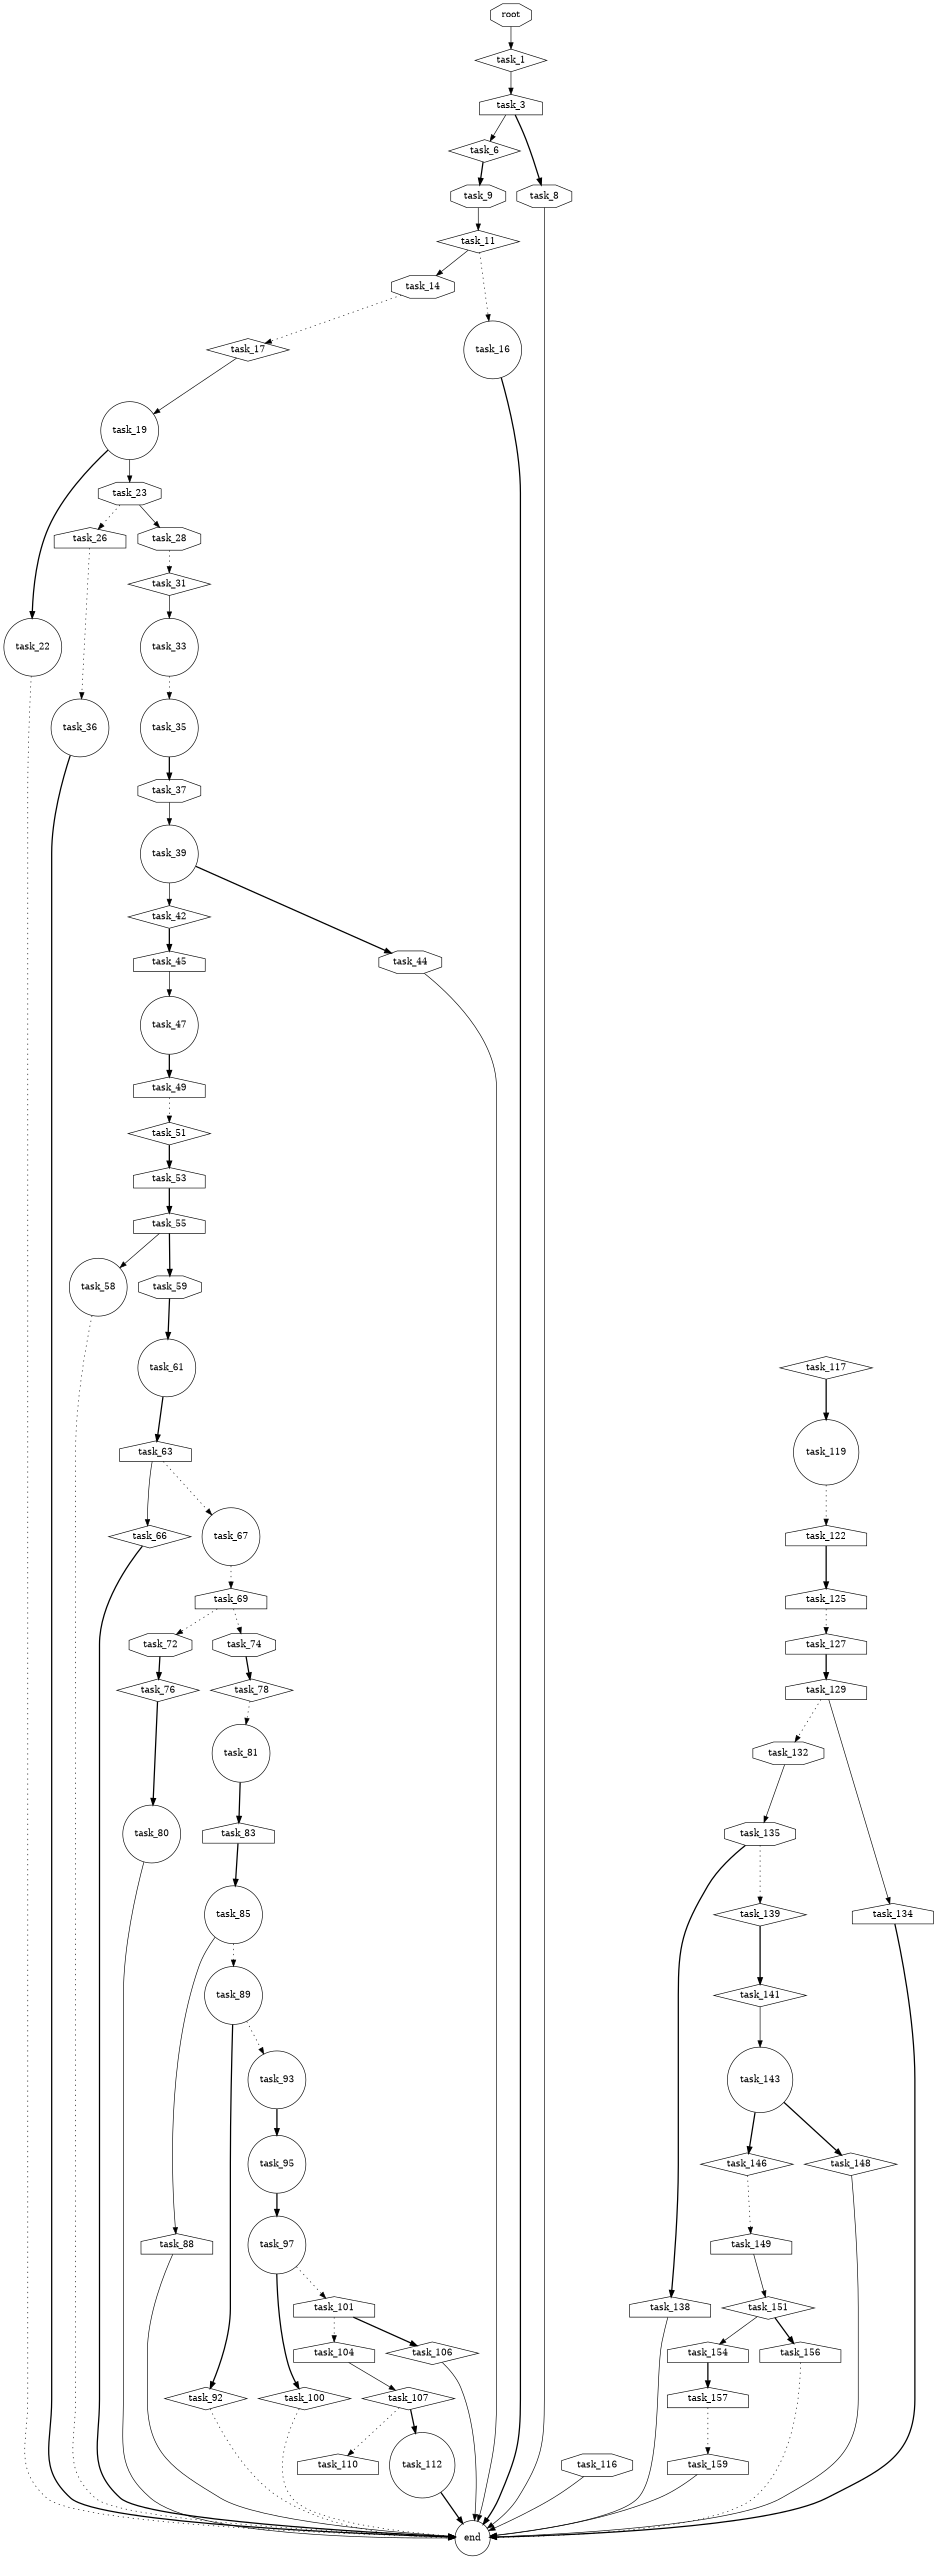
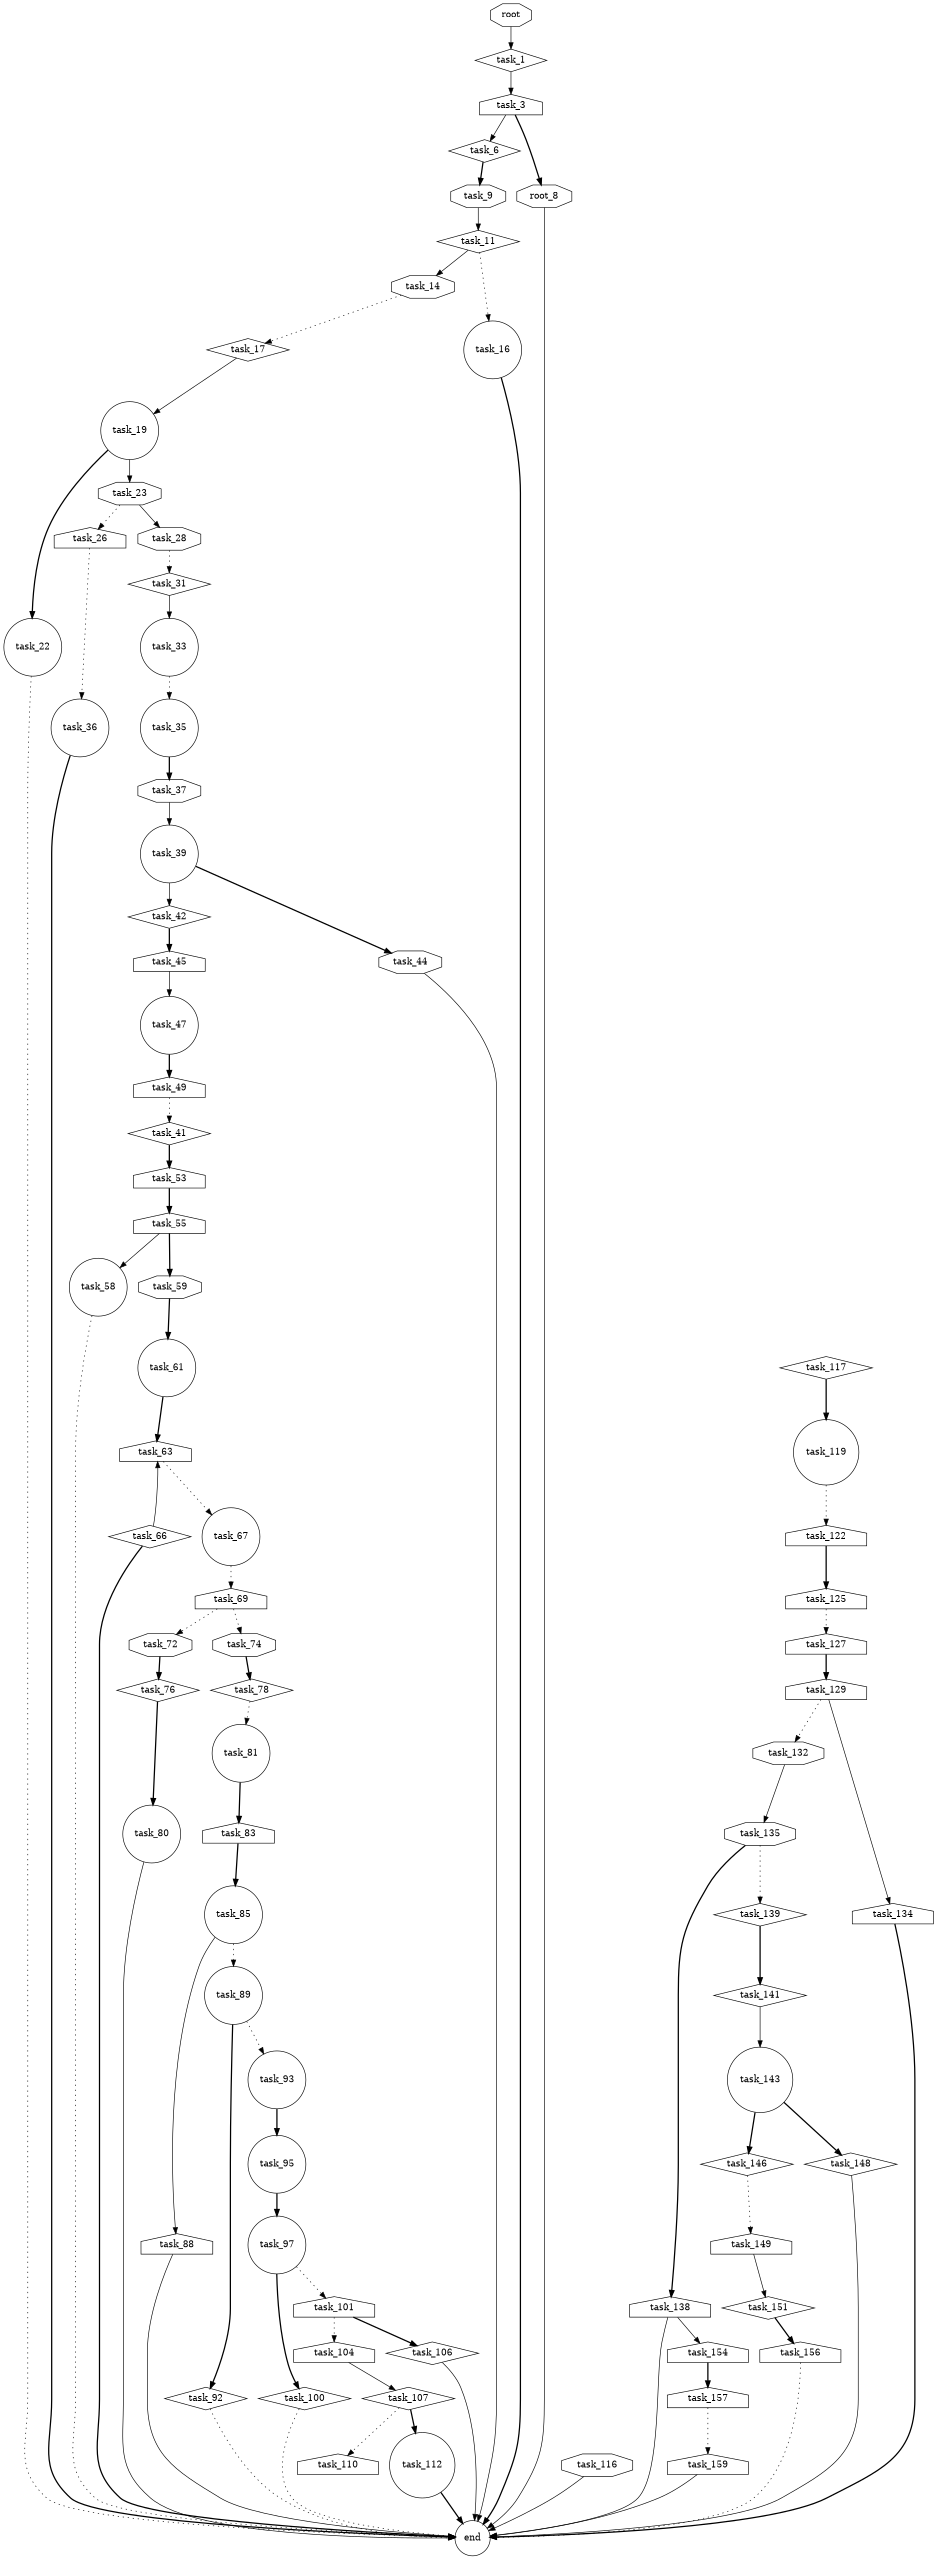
node "task_8": label "task_8" -> "root_8"
node "task_51": label "task_51" -> "task_41"
edge "task_63" -> "task_66": reversed
edge "task_151" -> "task_154": now "task_138" -> "task_154"
